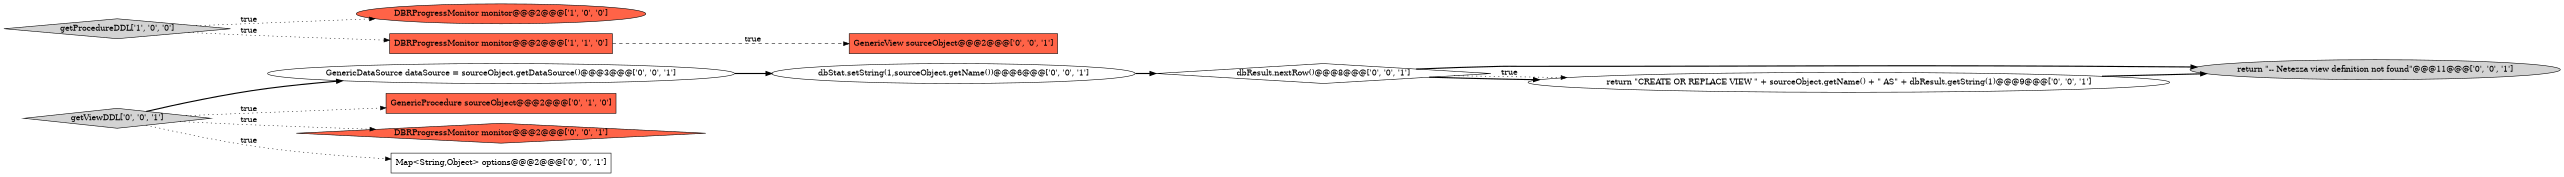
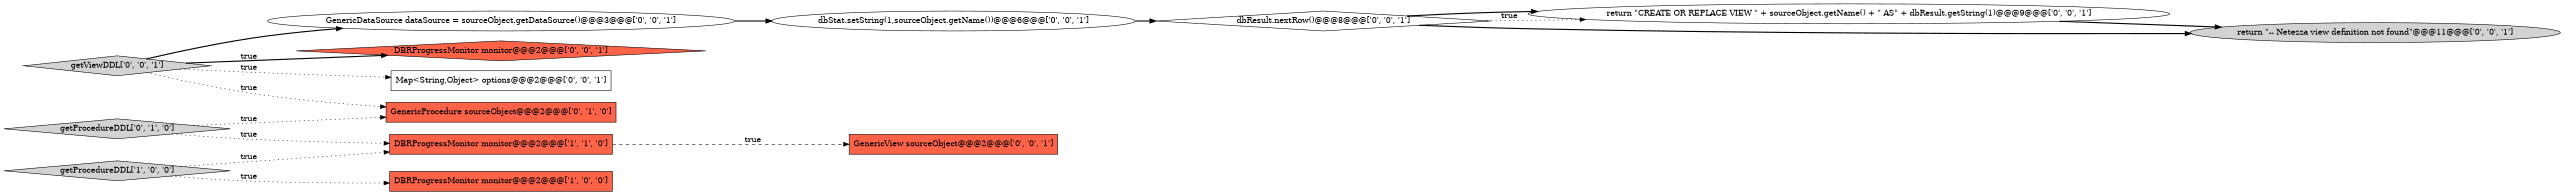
node "DBRProgressMonitor monitor@@@2@@@['1', '0', '0']": shape ellipse -> box
edge "getViewDDL['0', '0', '1']" -> "DBRProgressMonitor monitor@@@2@@@['0', '0', '1']": style dotted -> bold
node "getProcedureDDL['0', '1', '0']": added
